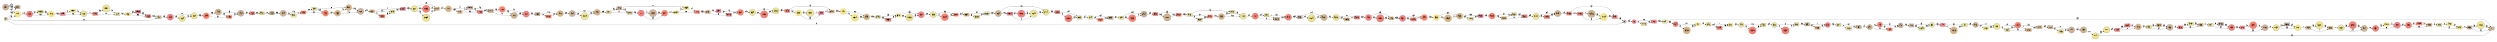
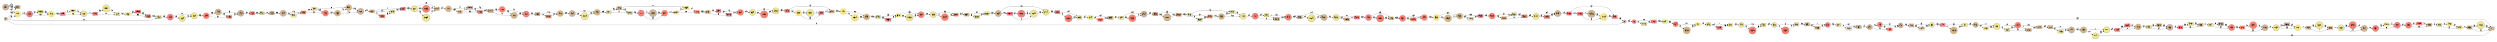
edge "13951" -> "1914": label "33" -> "119"
edge "1150" -> "1177": added, label "41"
